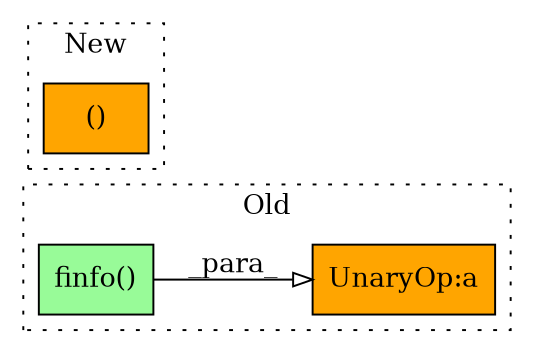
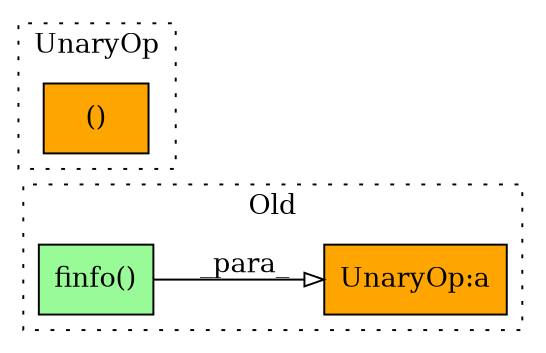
cluster "New": label "New" -> "UnaryOp"
